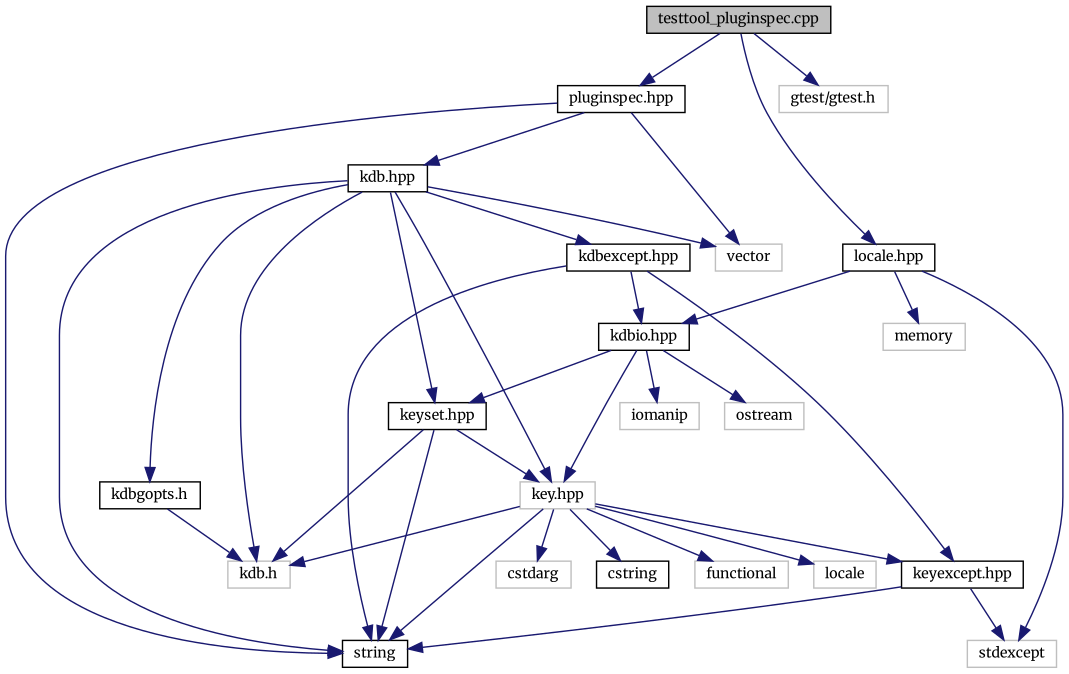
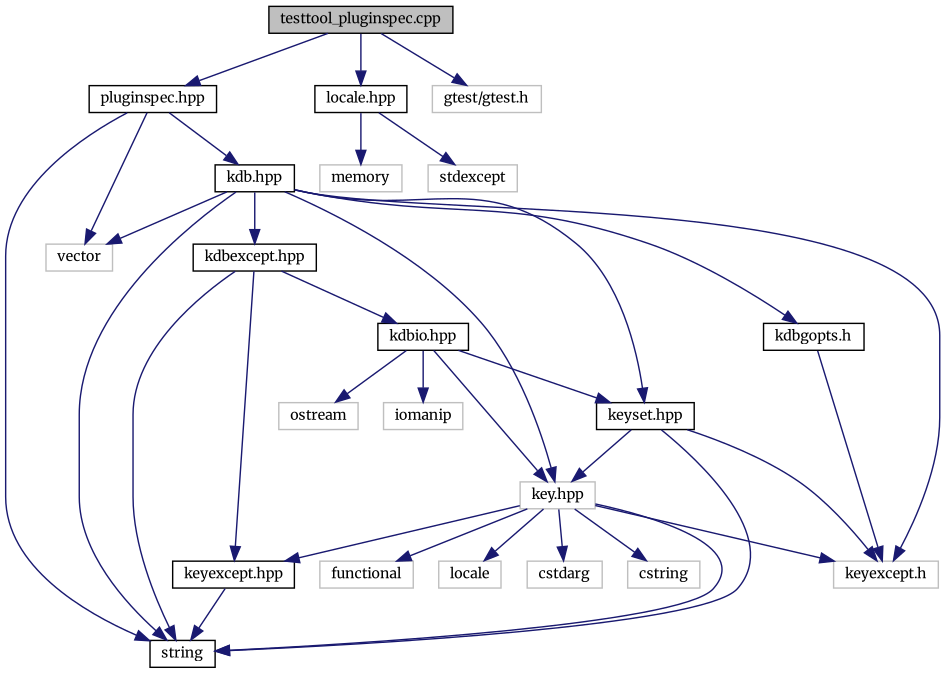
edge "locale.hpp" -> "kdbio.hpp": removed
node "kdb.h": label "kdb.h" -> "keyexcept.h"
node "cstring": color black -> grey75
edge "keyexcept.hpp" -> "stdexcept": removed
